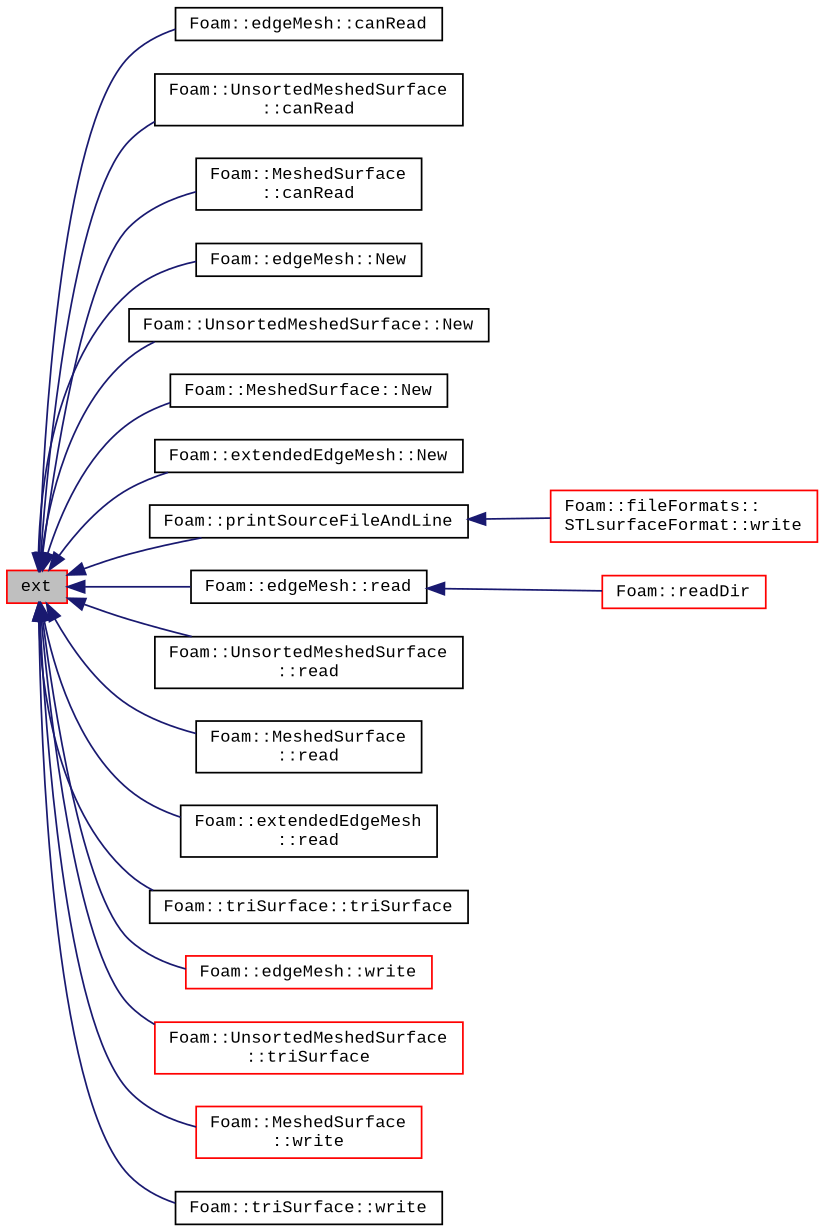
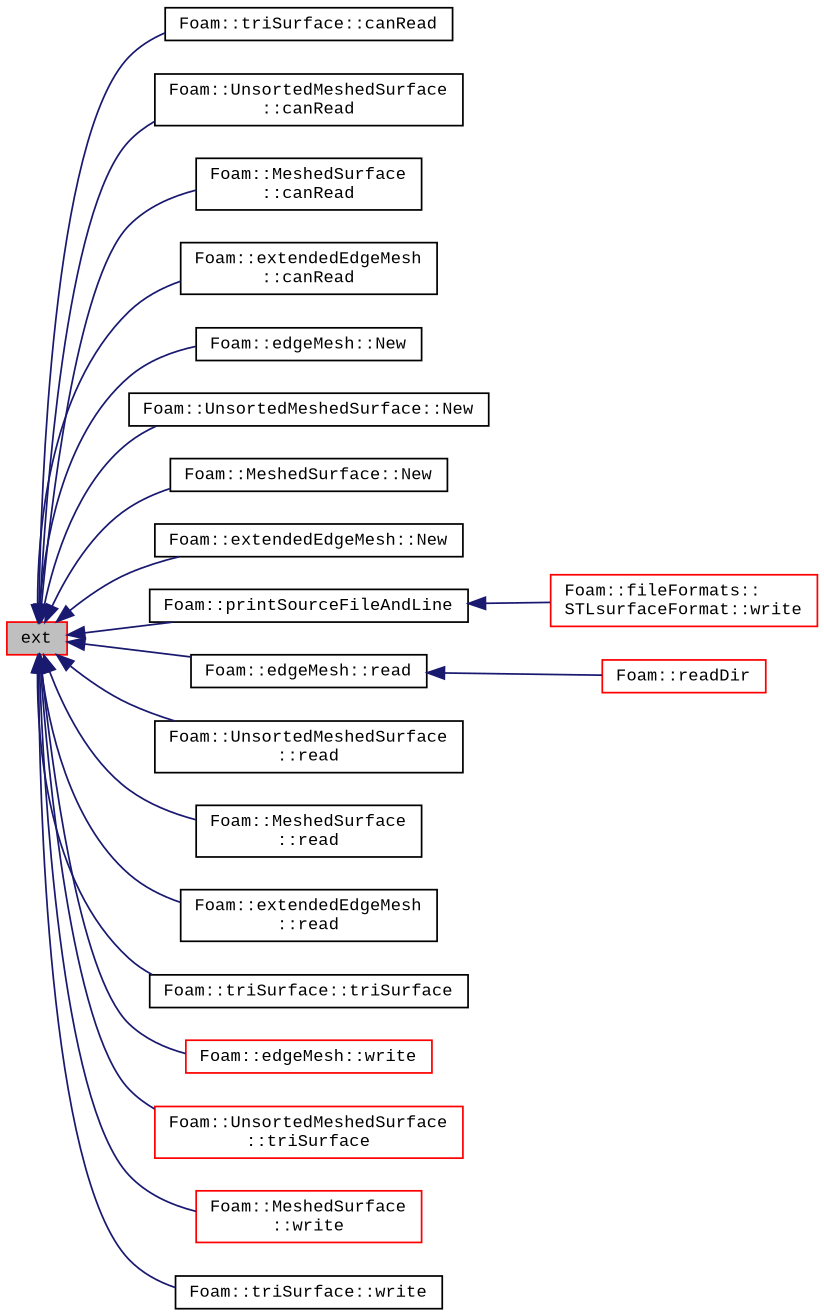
node "Foam::edgeMesh::canRead": label "Foam::edgeMesh::canRead" -> "Foam::triSurface::canRead"
node "Foam::extendedEdgeMesh ::canRead": added
